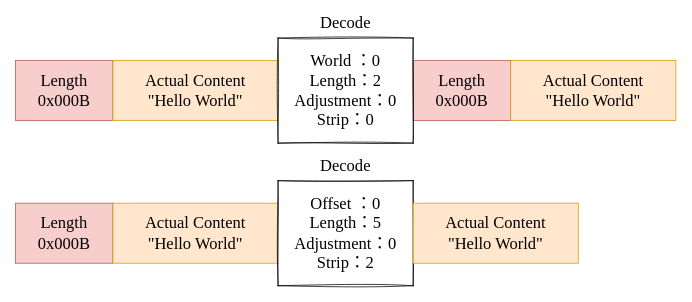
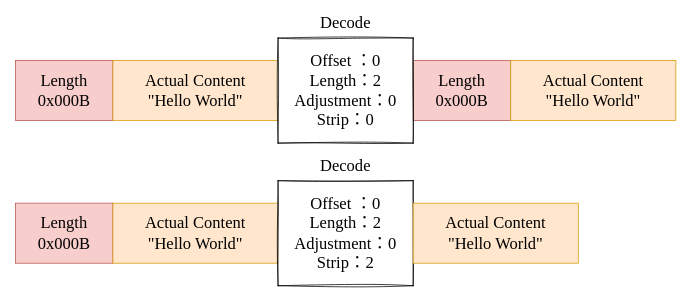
node "World ：0 Length：2 Adjustment：0 Strip：0": label "World ：0 Length：2 Adjustment：0 Strip：0" -> "Offset ：0 Length：2 Adjustment：0 Strip：0"
node "Offset ：0 Length：5 Adjustment：0 Strip：2": label "Offset ：0 Length：5 Adjustment：0 Strip：2" -> "Offset ：0 Length：2 Adjustment：0 Strip：2"
